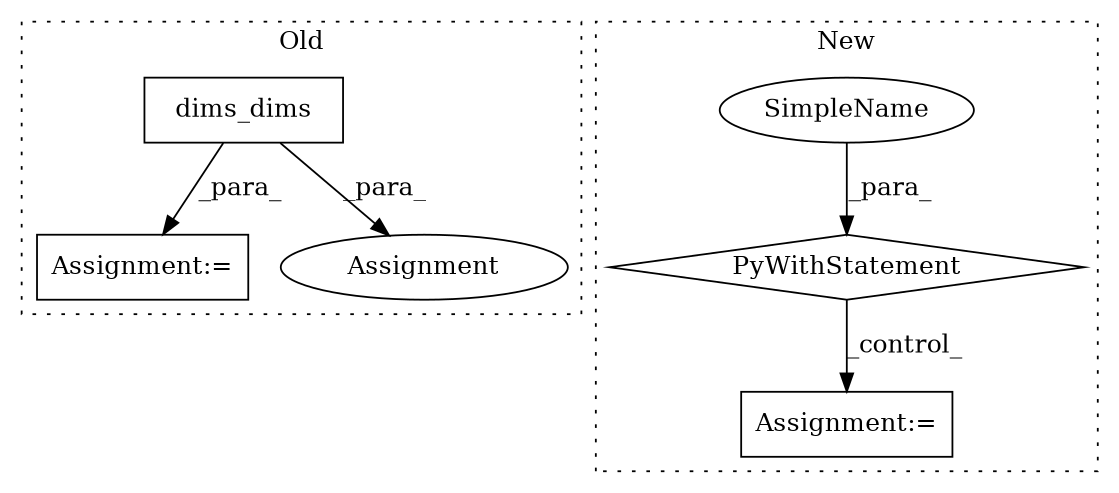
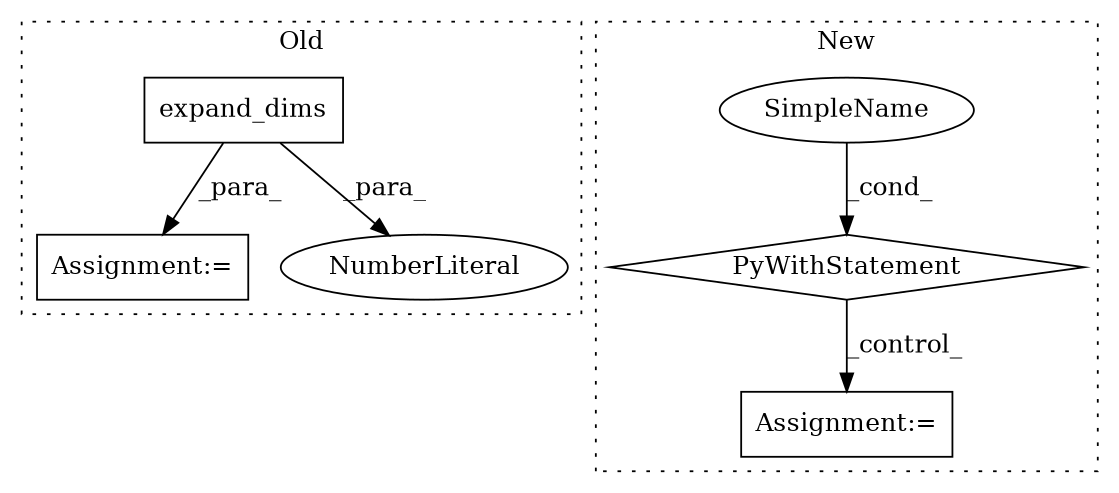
node "dims_dims": label "dims_dims" -> "expand_dims"
edge "SimpleName" -> "PyWithStatement": label "_para_" -> "_cond_"
node "Assignment": label "Assignment" -> "NumberLiteral"
